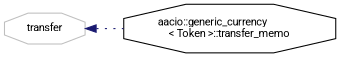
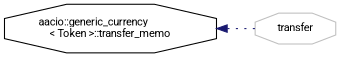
edge "aacio::generic_currency < Token >::transfer_memo" -> "transfer": reversed
